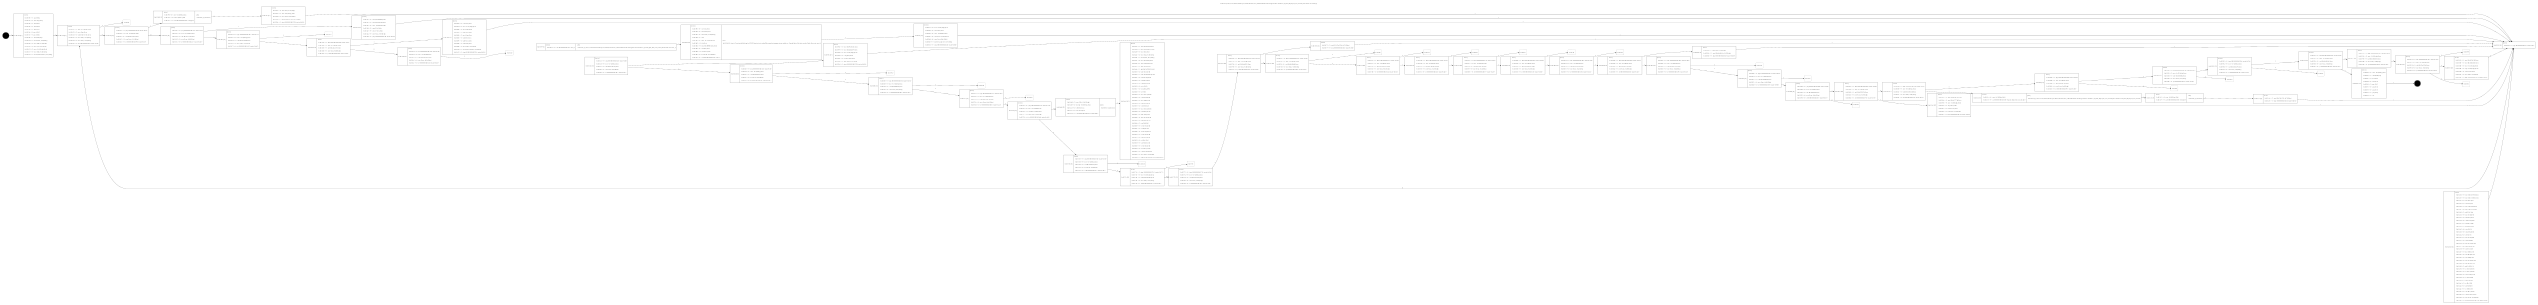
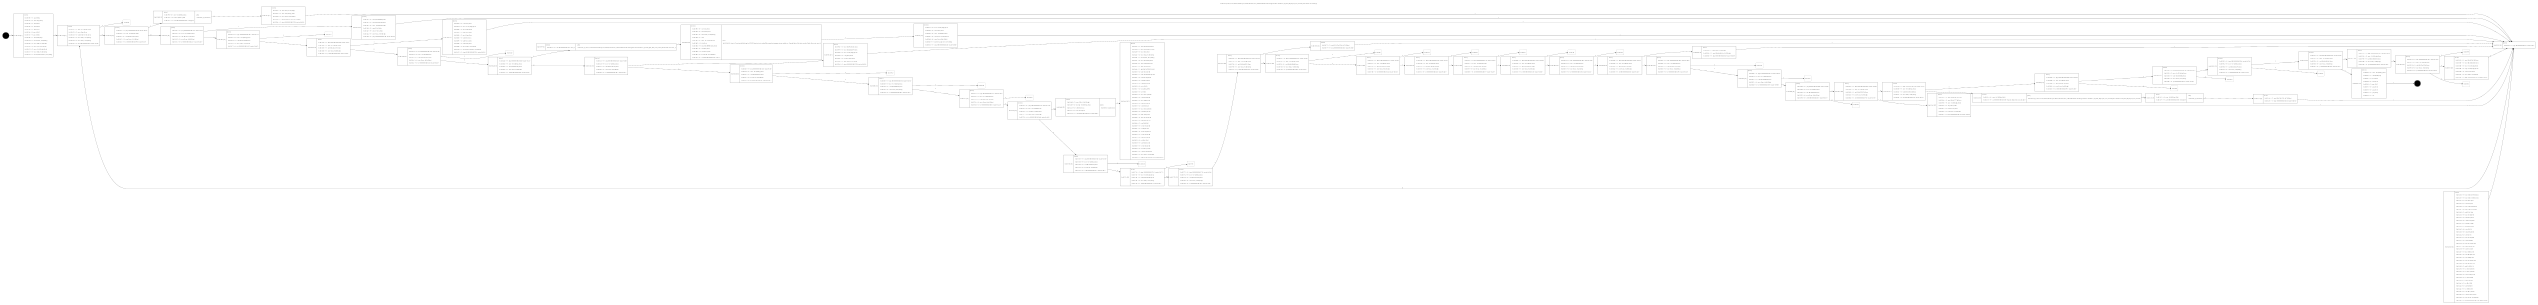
node "0x4016ad [25]": added
